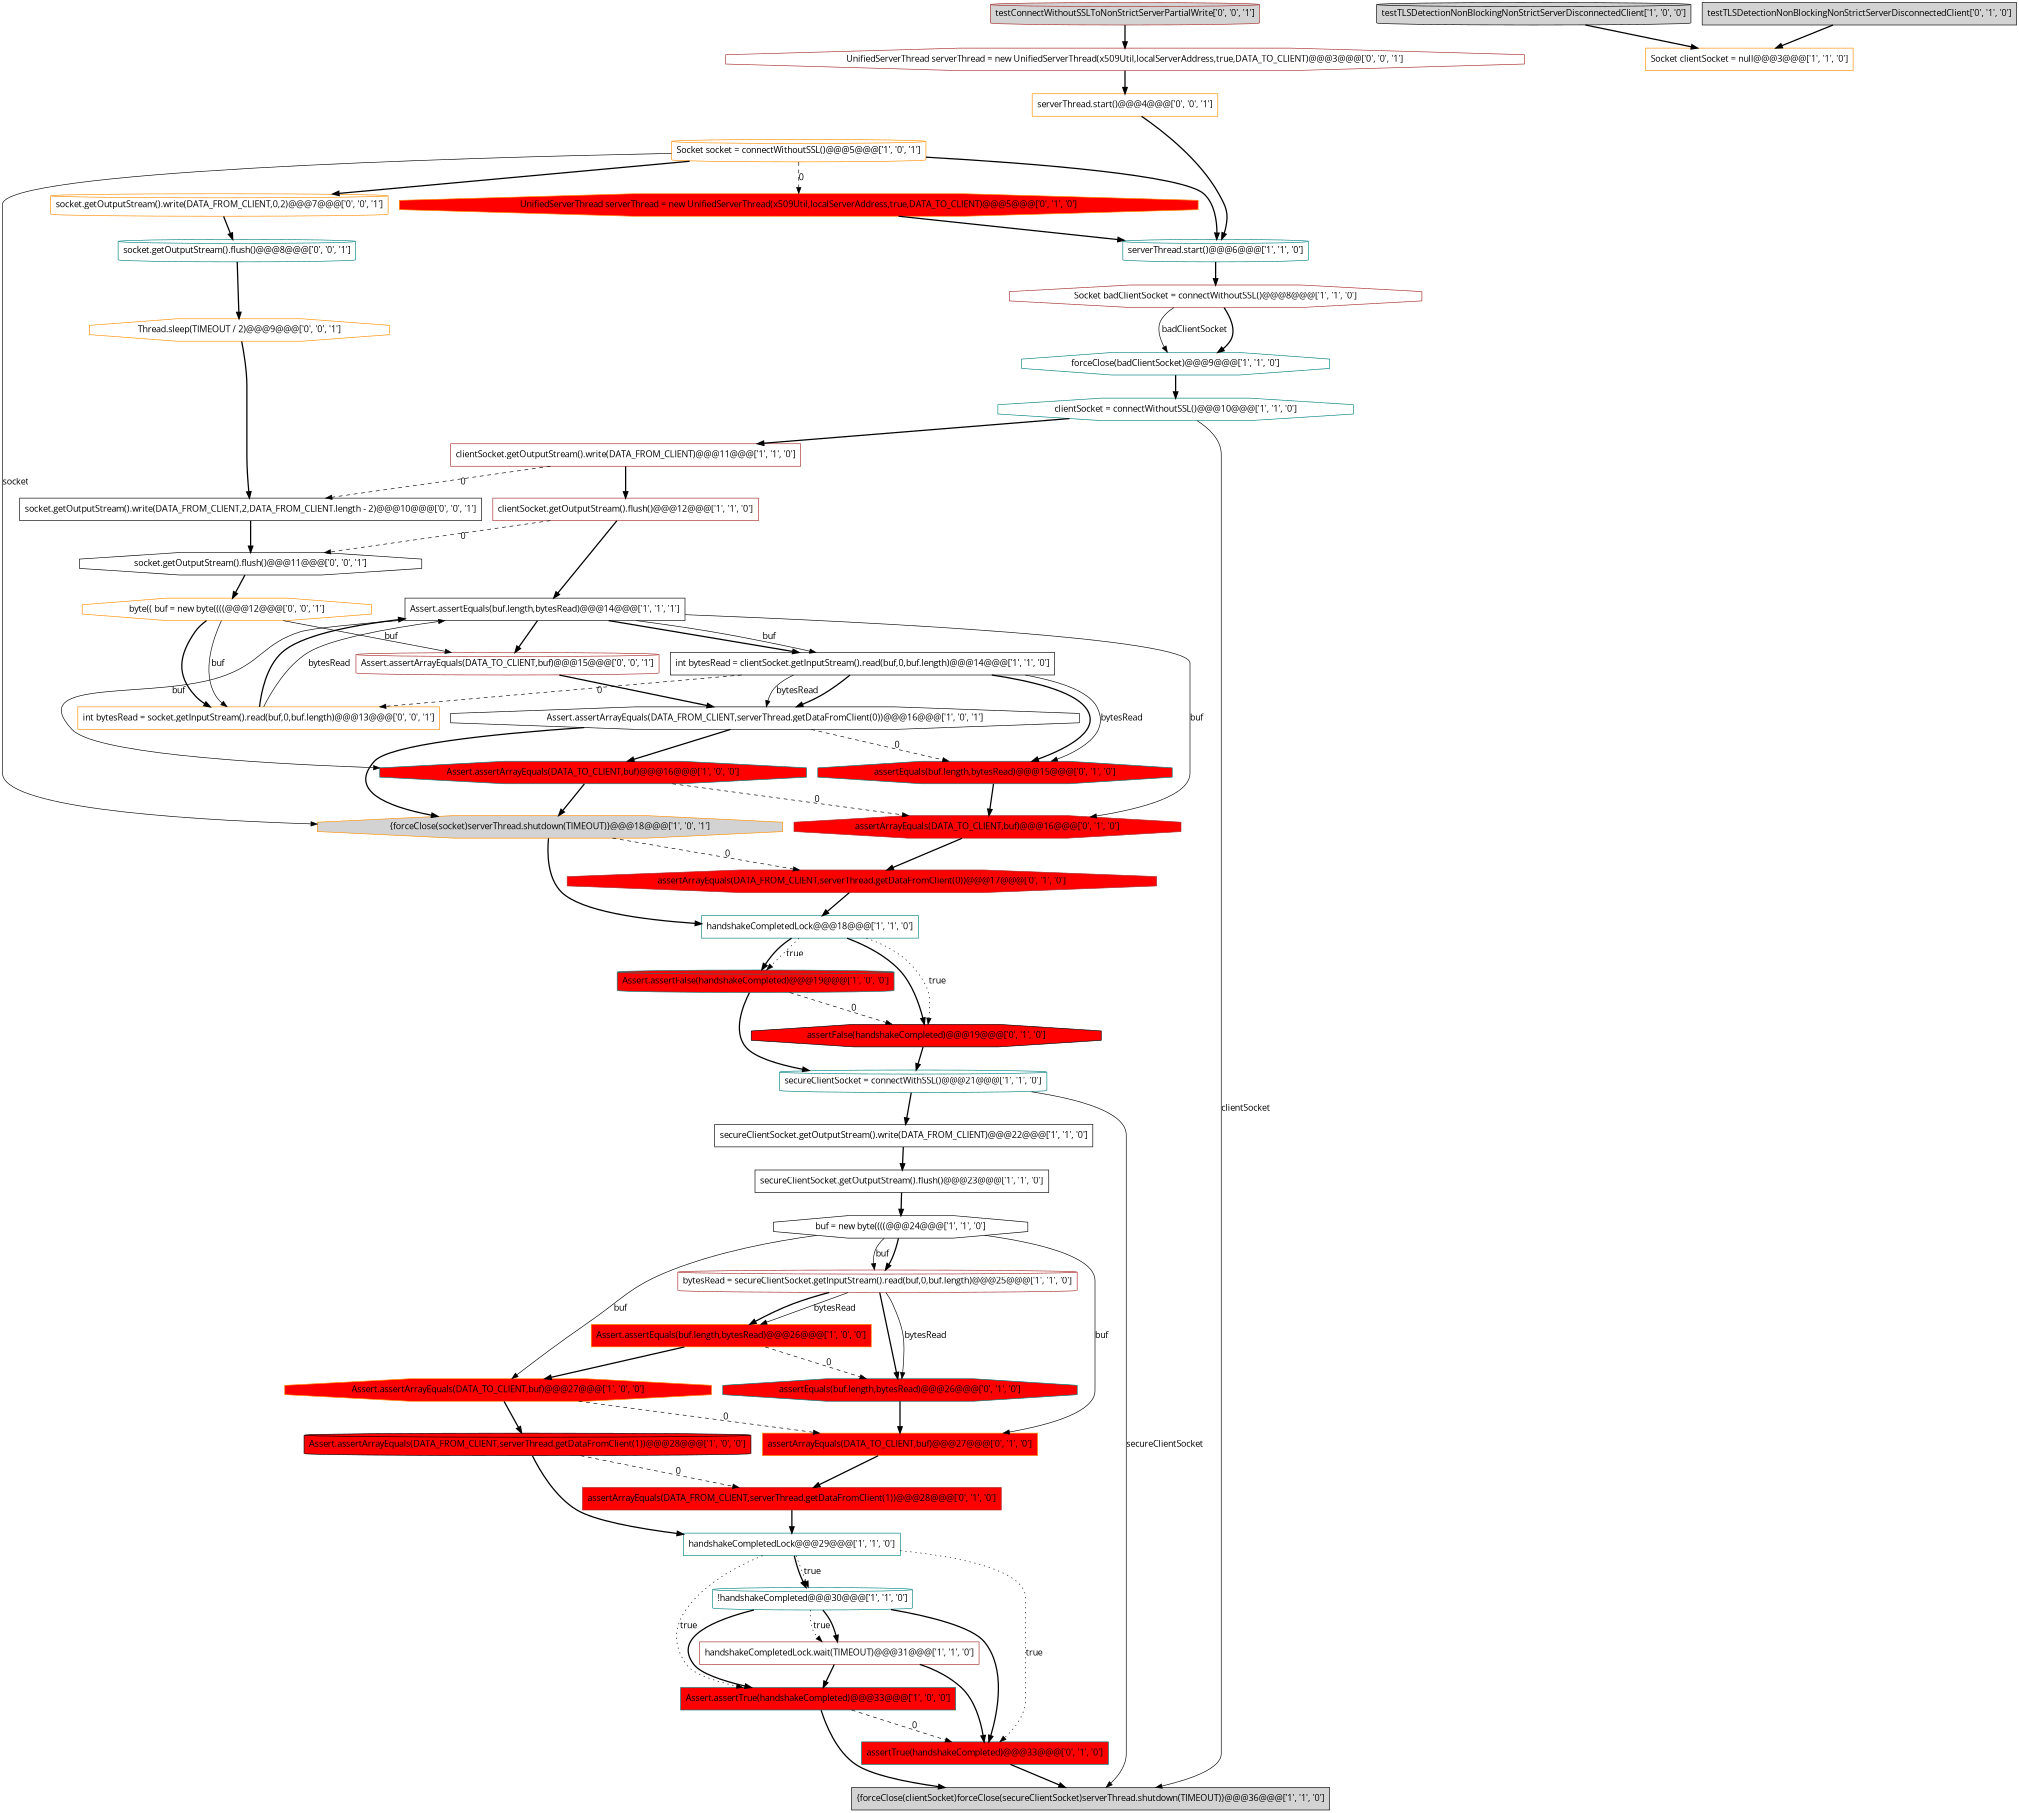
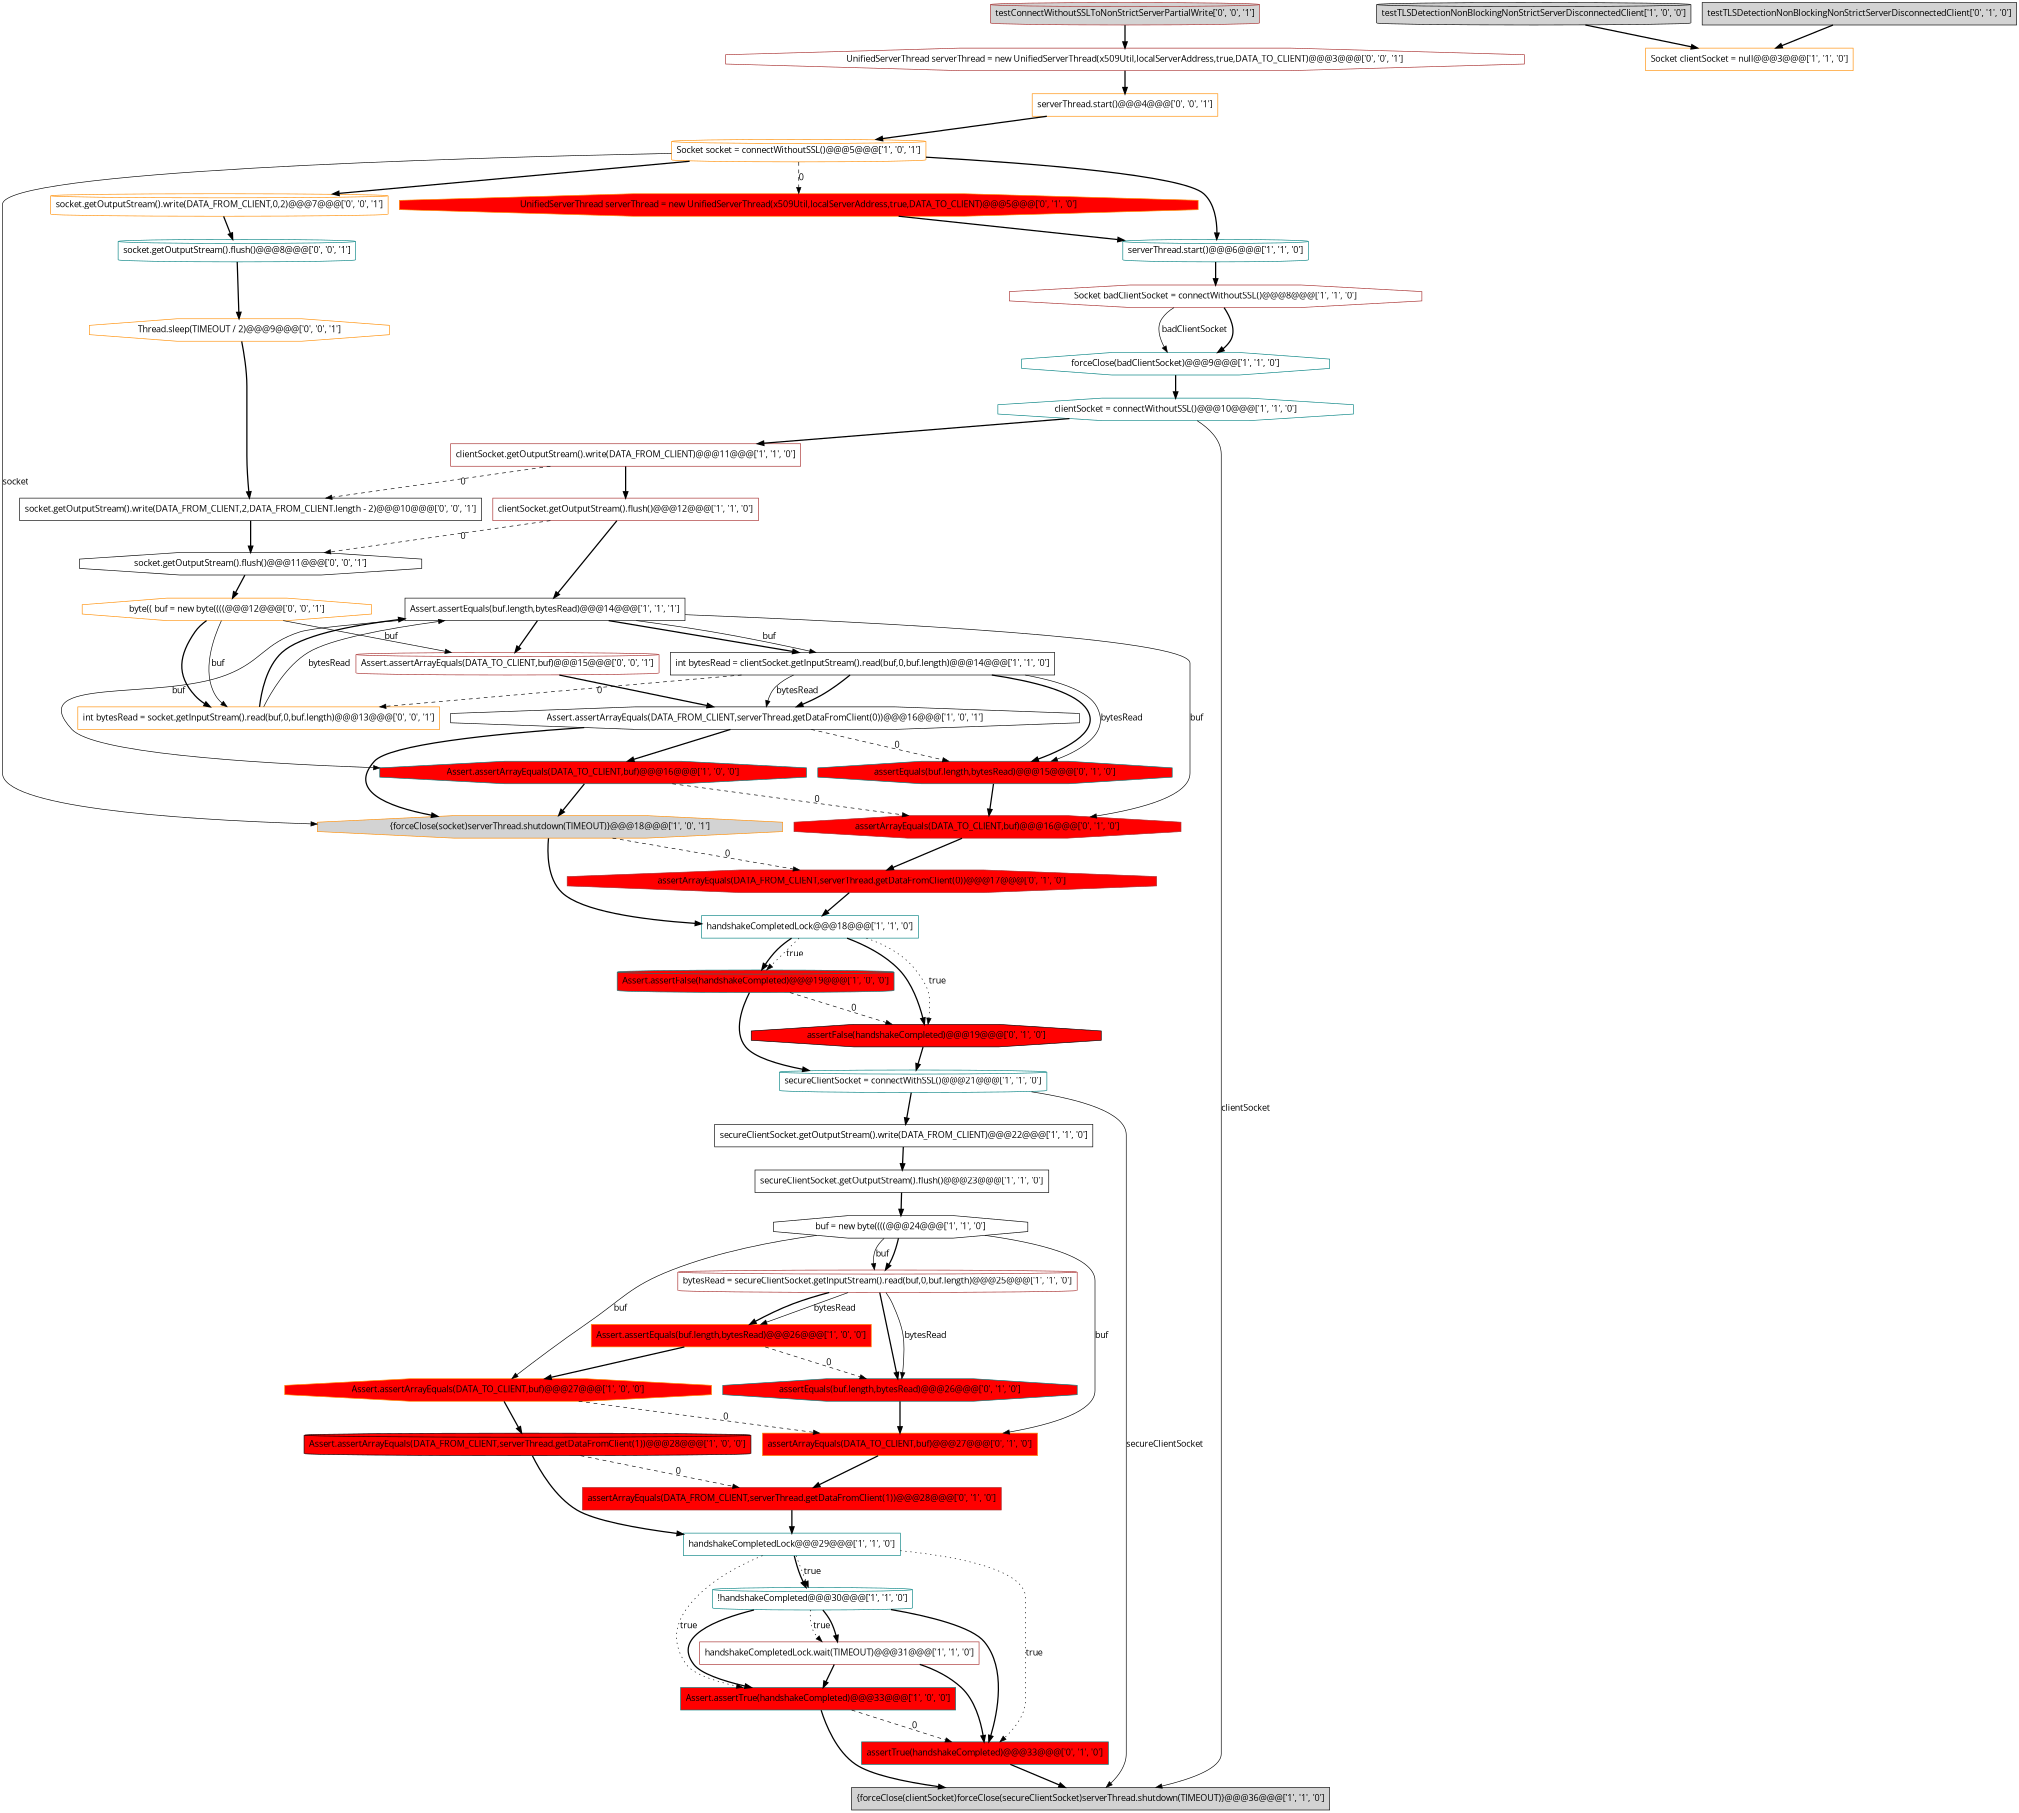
edge "serverThread.start()@@@4@@@['0', '0', '1']" -> "serverThread.start()@@@6@@@['1', '1', '0']": now "serverThread.start()@@@4@@@['0', '0', '1']" -> "Socket socket = connectWithoutSSL()@@@5@@@['1', '0', '1']"
